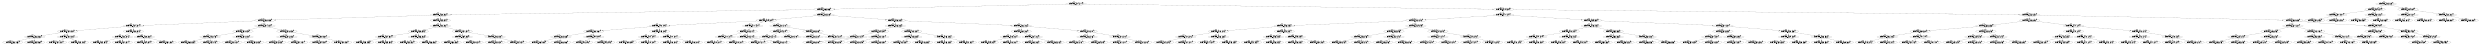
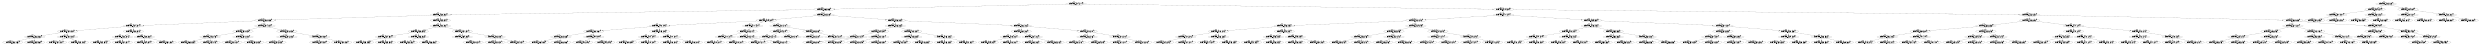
node "Node{data=[2517, 2517]}": removed
node "Node{data=[2568, 2568]}": removed
